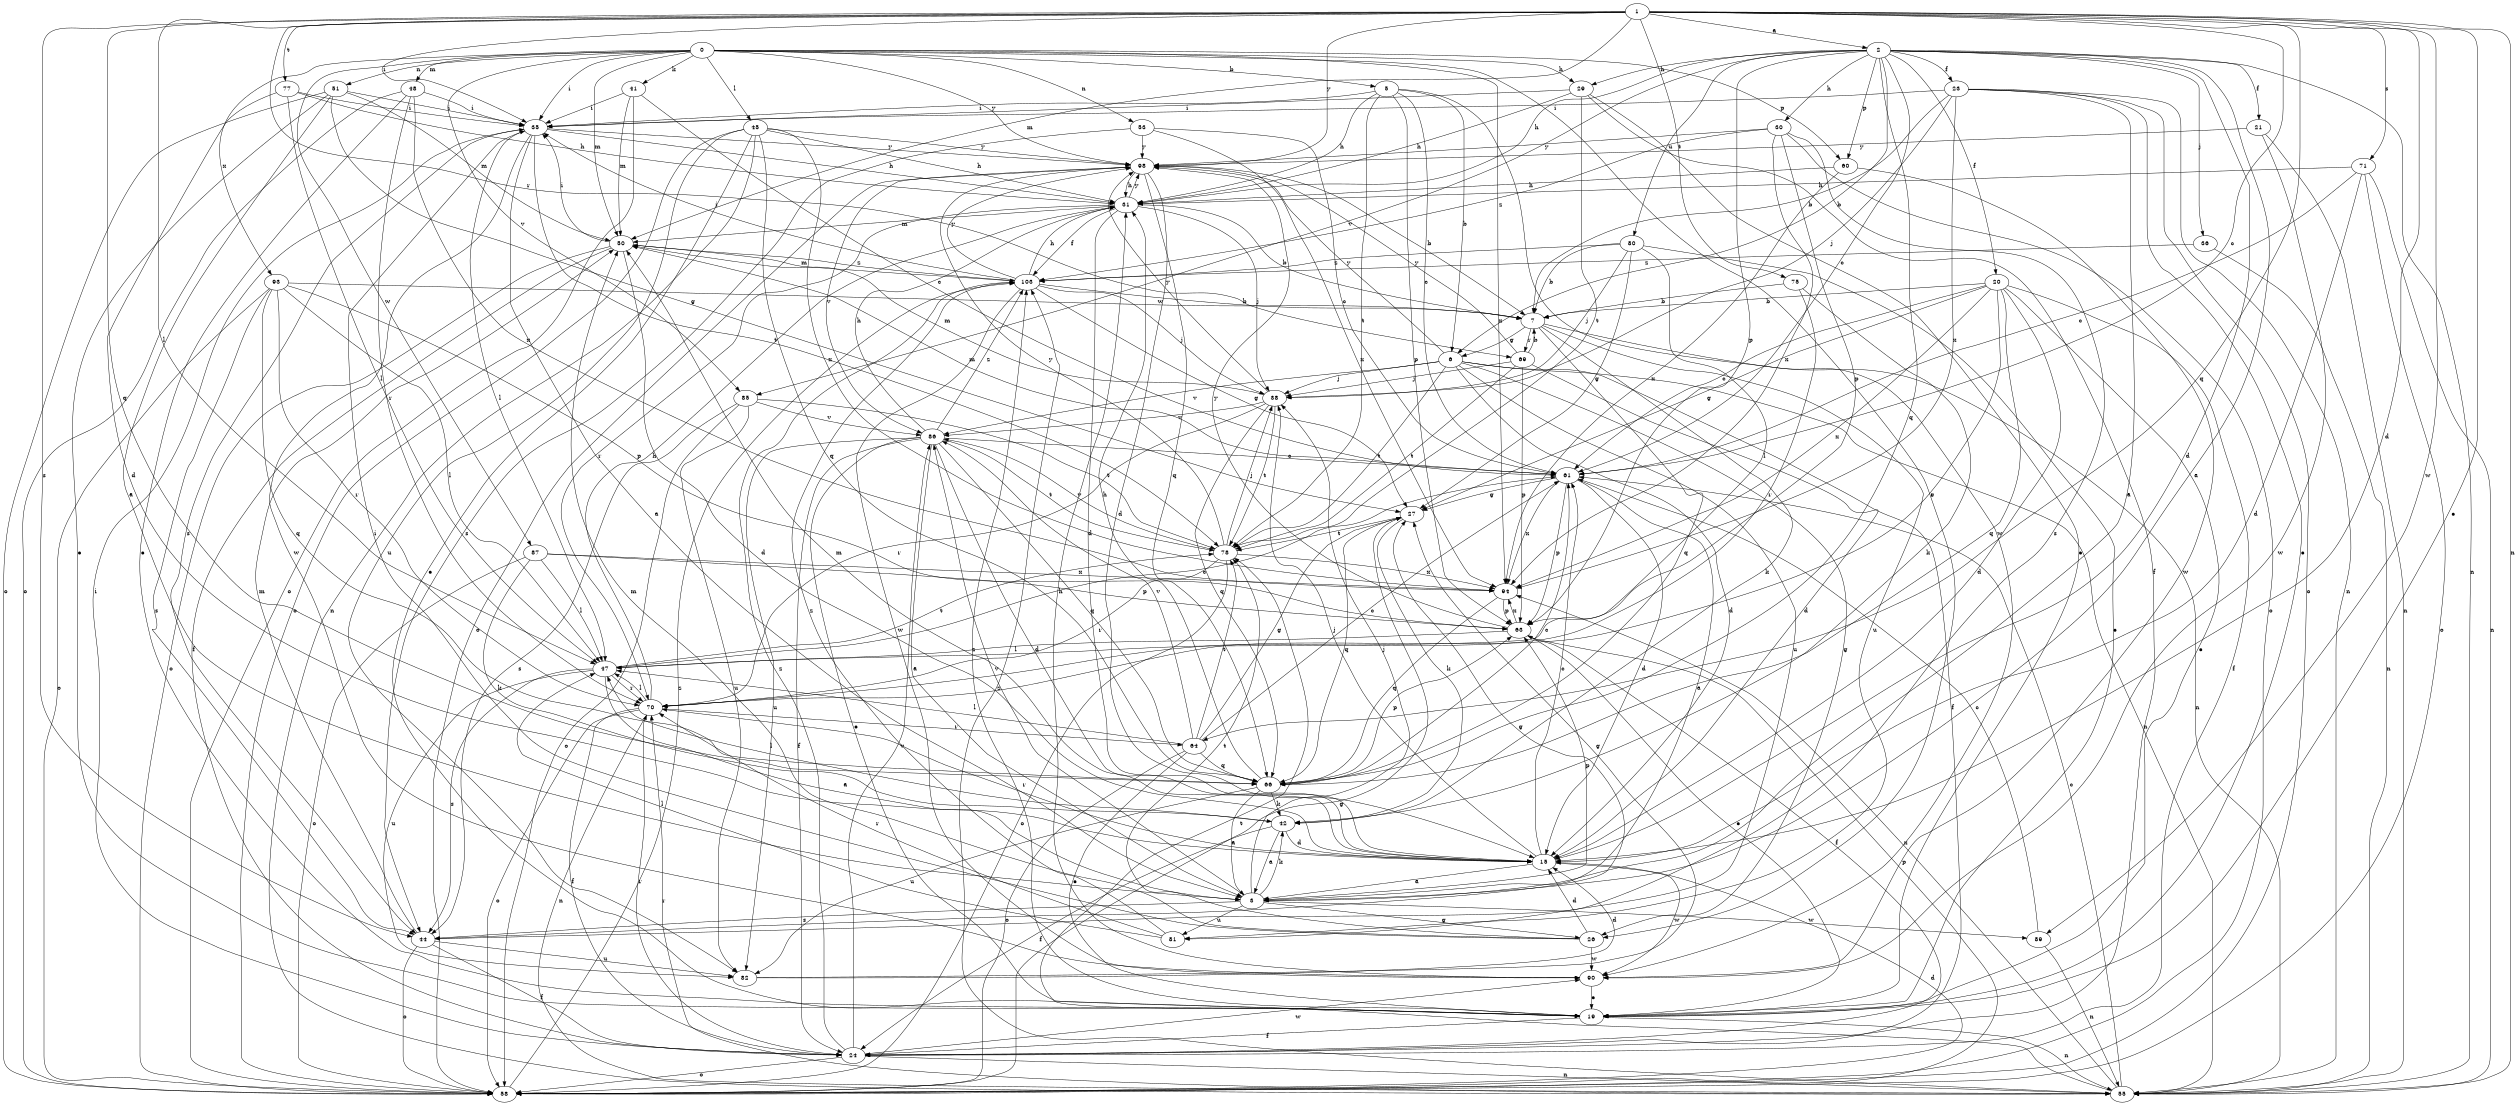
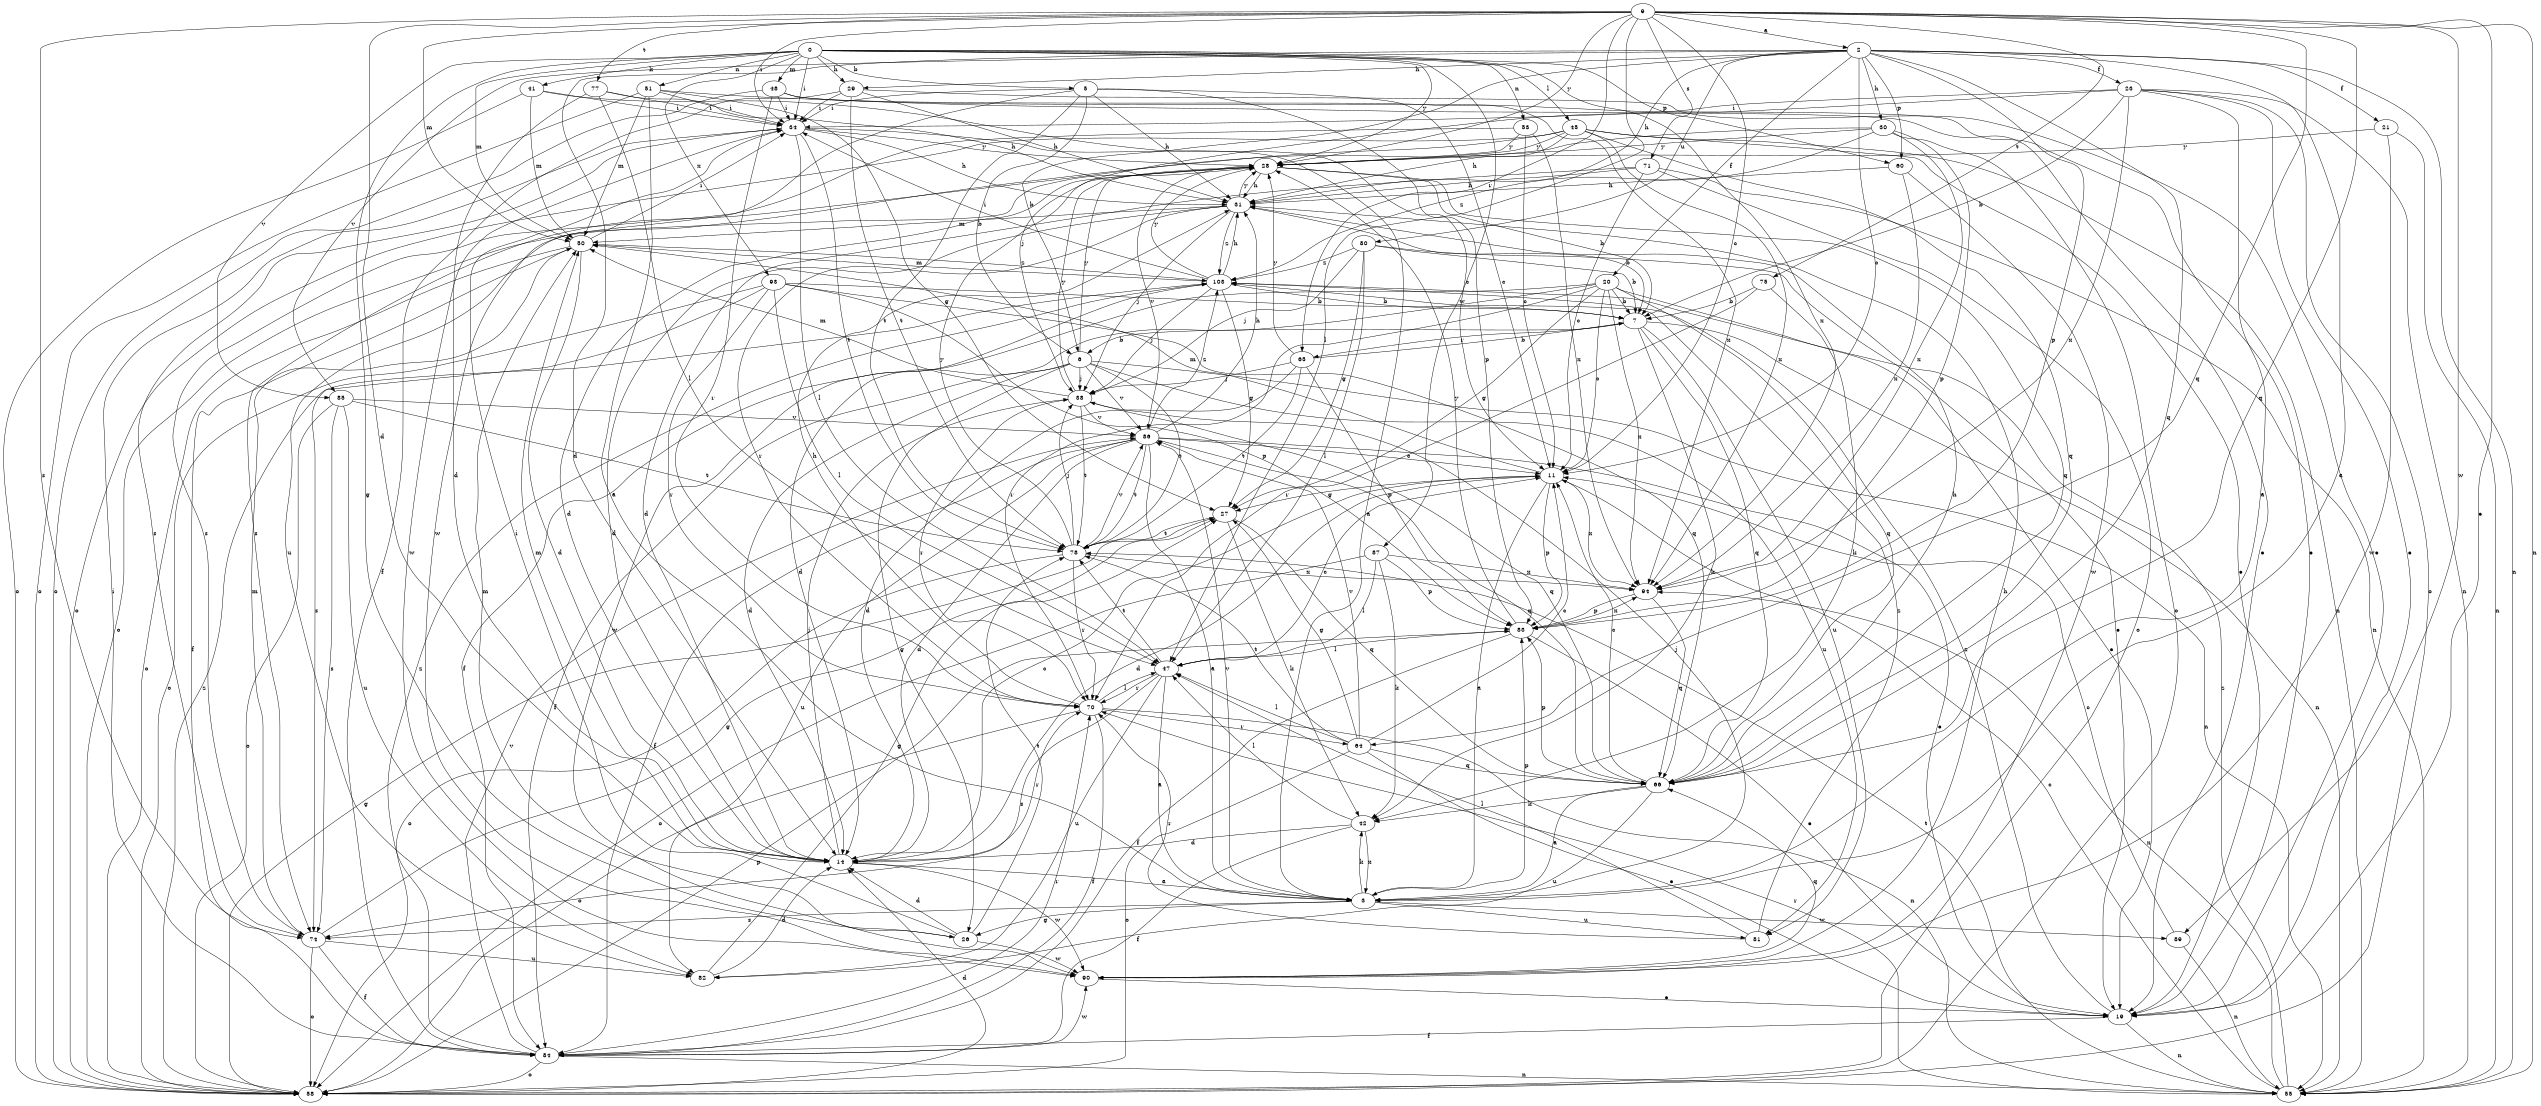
node "1": label "1" -> "9"
node "35": label "35" -> "34"
node "98": label "98" -> "28"
edge "31" -> "103": label "f" -> "z"
node "36": removed
edge "93" -> "7": label "w" -> "b"
edge "7" -> "6": label "g" -> "b"
node "69": label "69" -> "65"
node "61": label "61" -> "11"
edge "0" -> "26": label "c" -> "g"
node "63": label "63" -> "83"
edge "42" -> "3": label "a" -> "x"
node "15": label "15" -> "14"
node "44": label "44" -> "74"
edge "90" -> "66": added, label "q"
node "24": label "24" -> "84"
